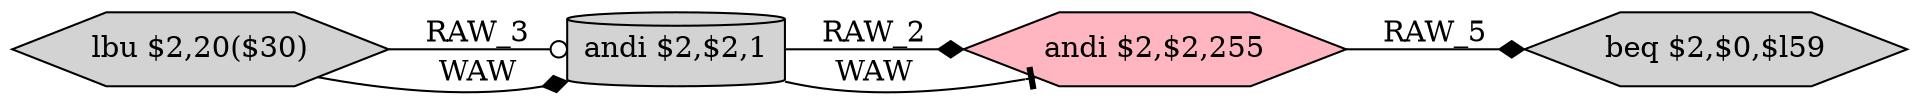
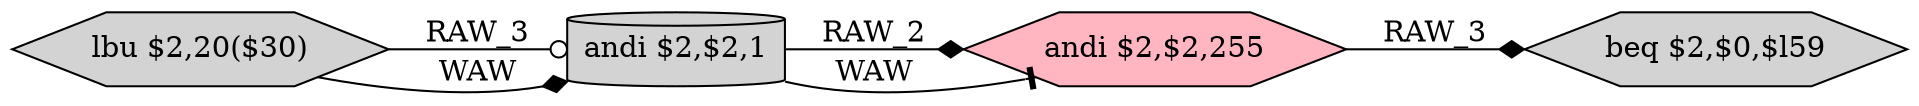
edge "andi $2,$2,255" -> "beq $2,$0,$l59": label "RAW_5" -> "RAW_3"
